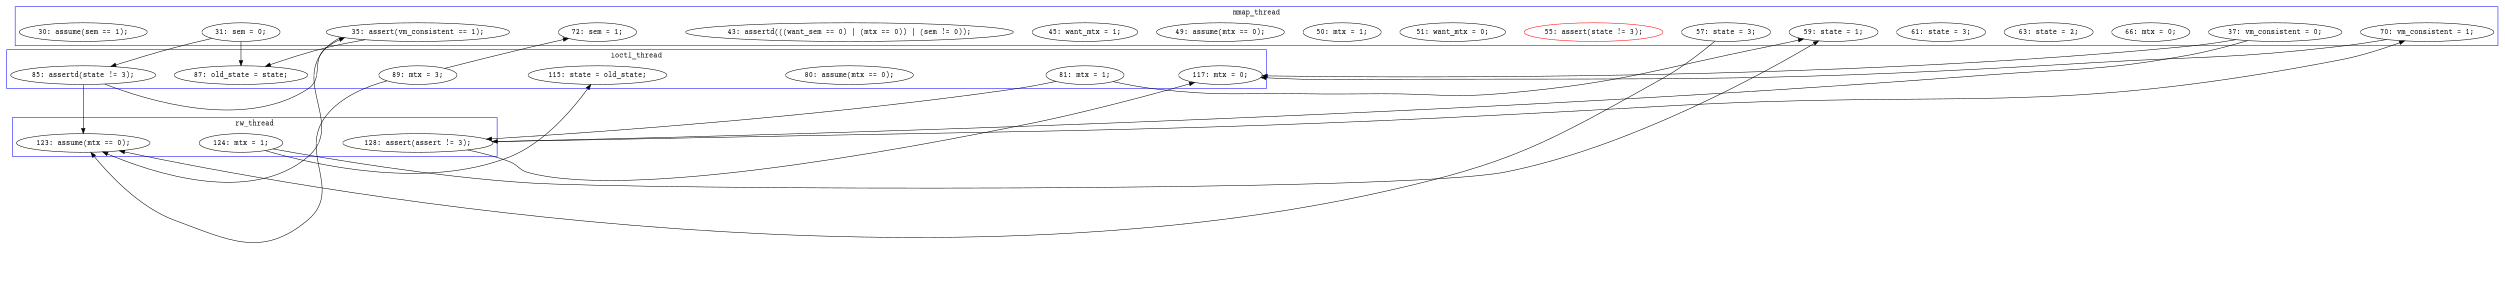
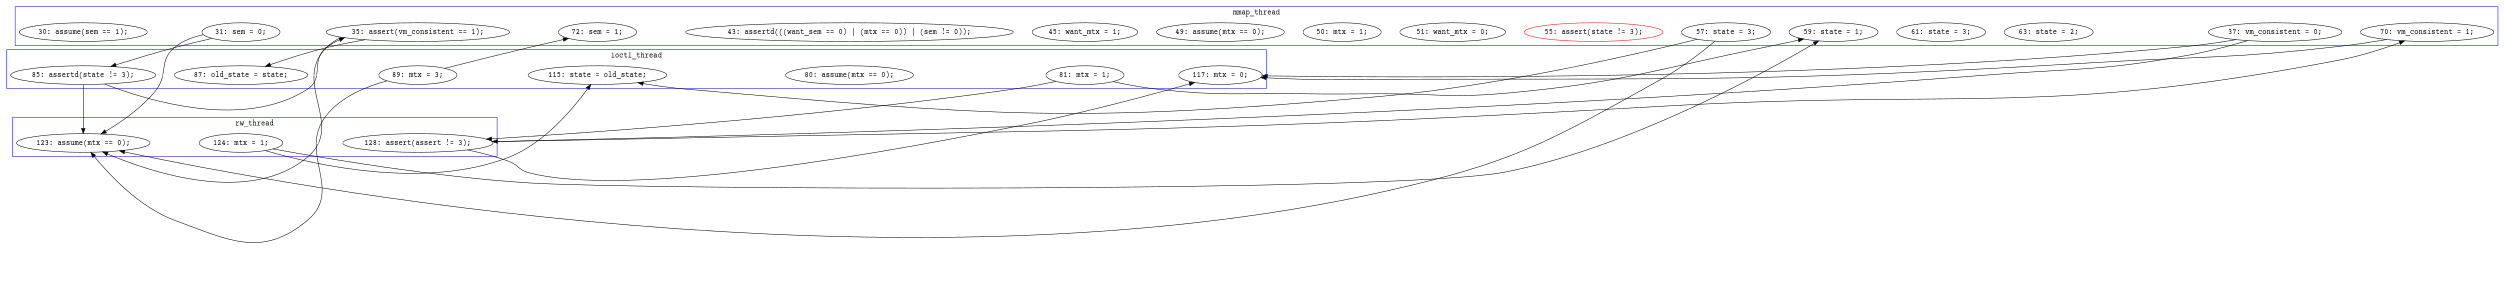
node "66: mtx = 0;": removed
edge "31: sem = 0;" -> "87: old_state = state;": now "31: sem = 0;" -> "123: assume(mtx == 0);"
edge "57: state = 3;" -> "115: state = old_state;": added
